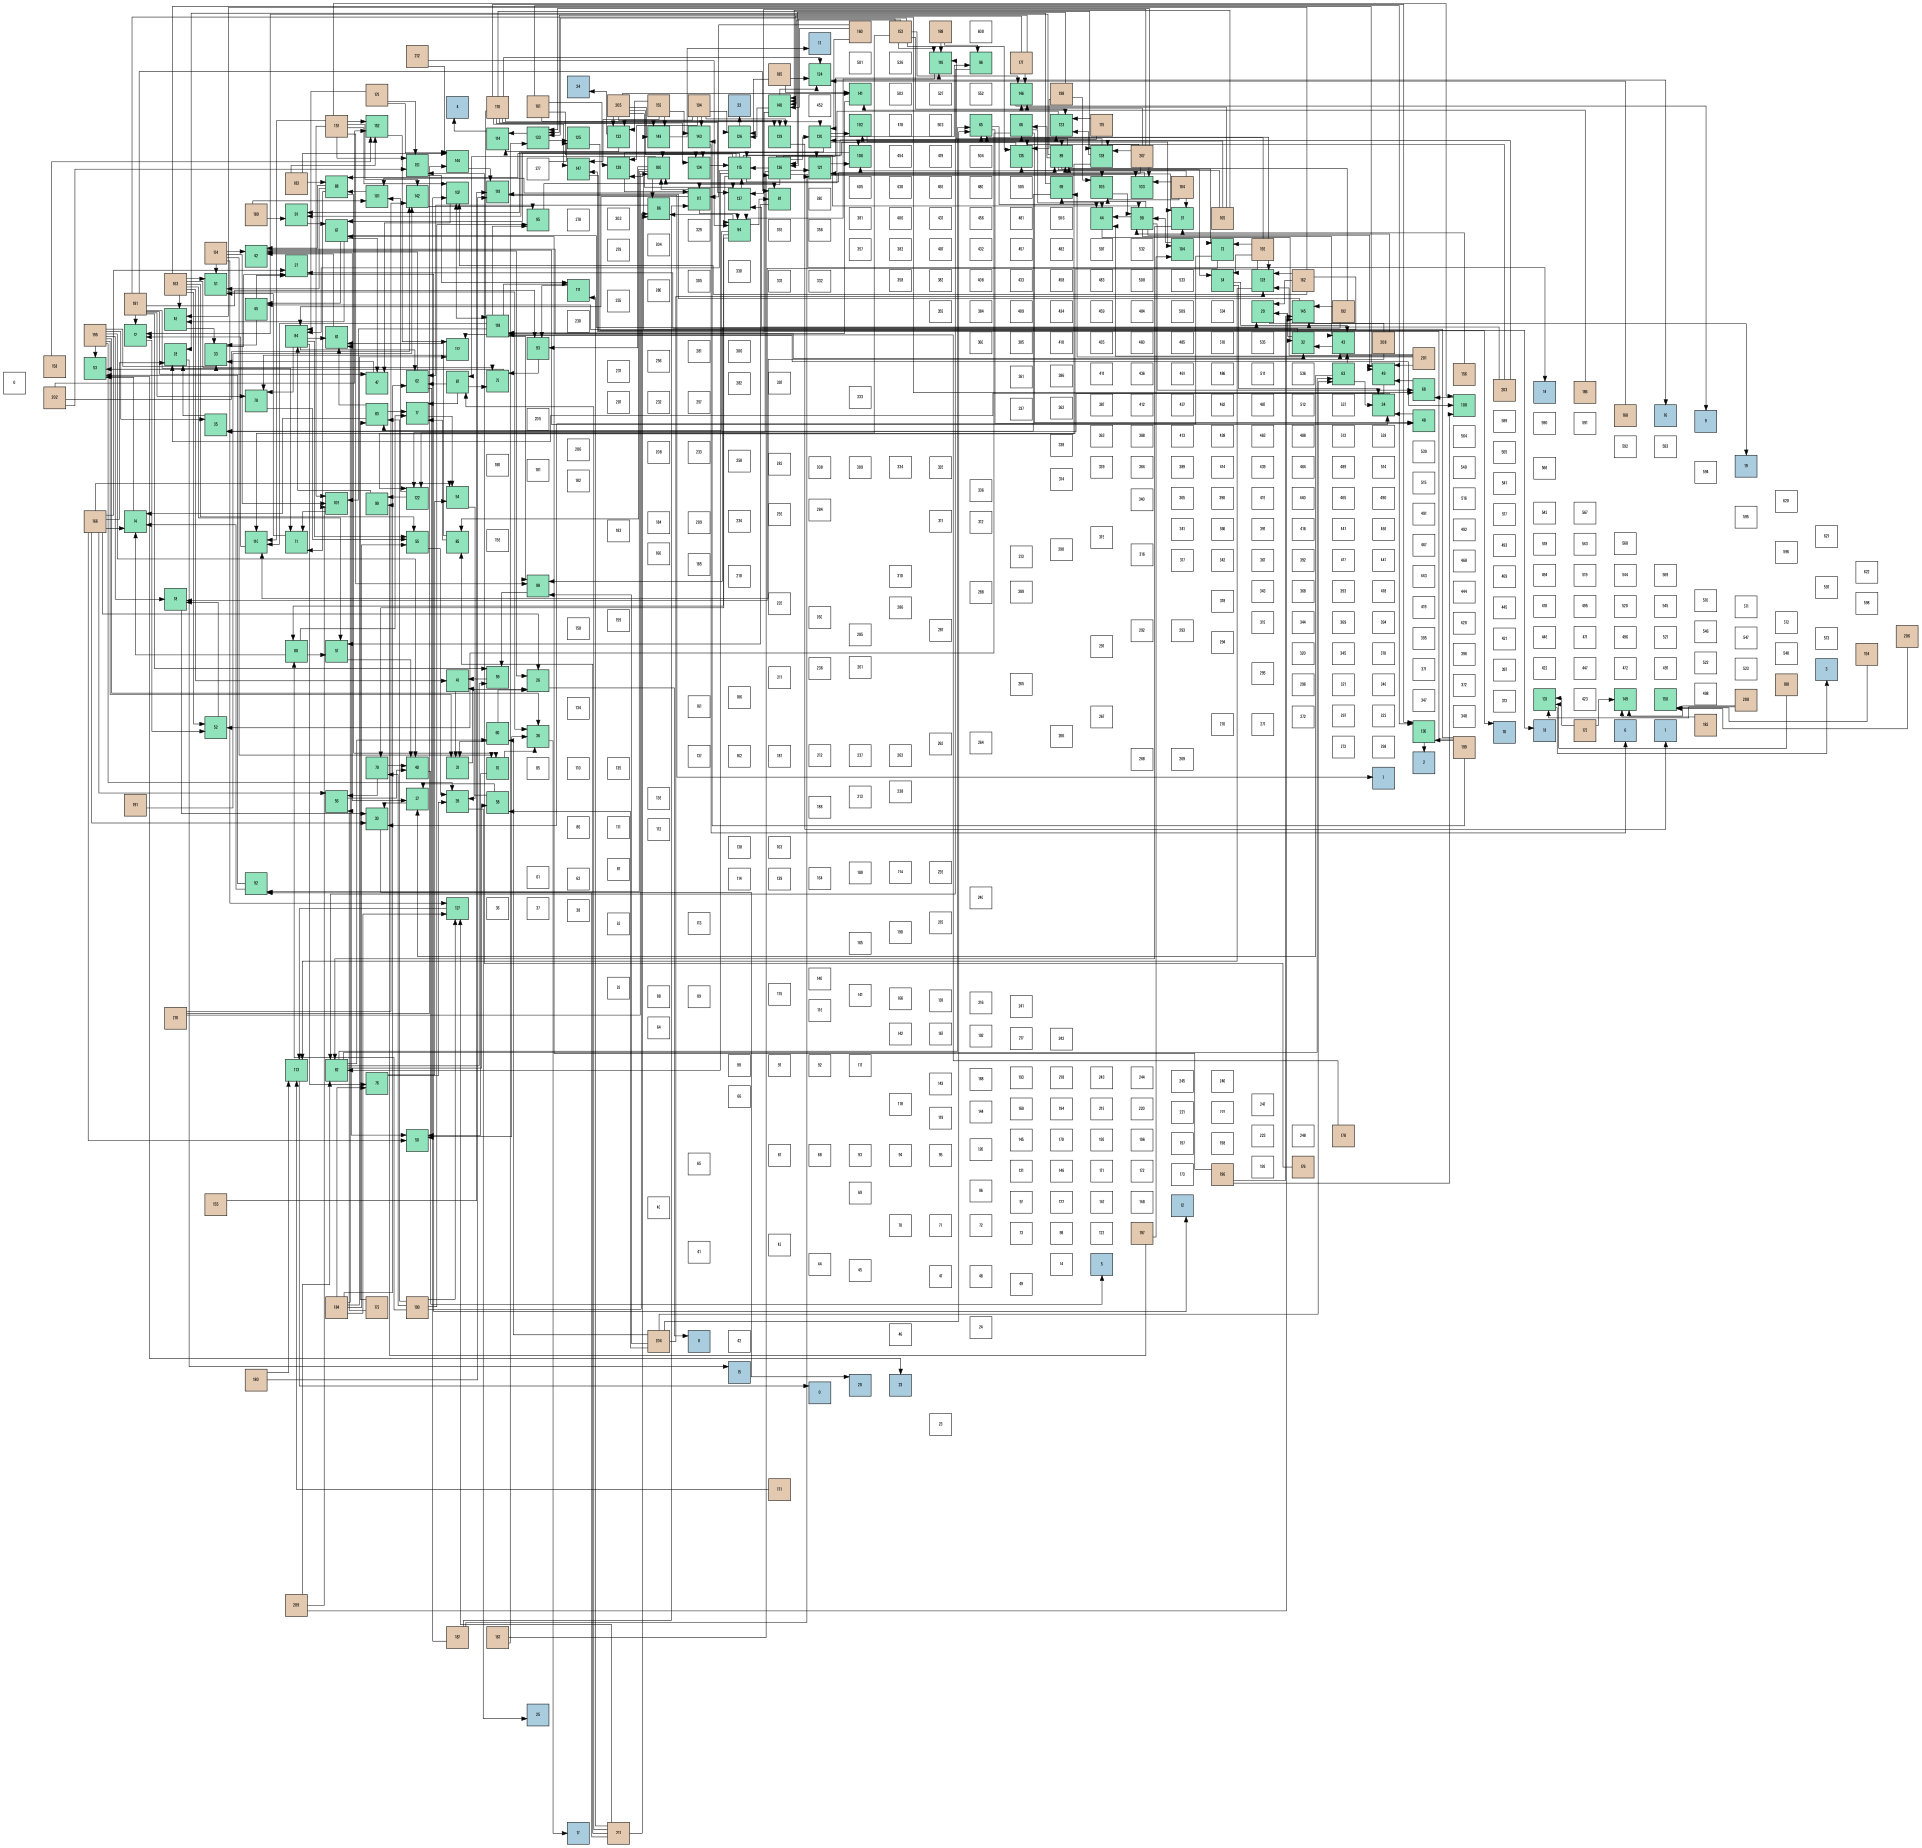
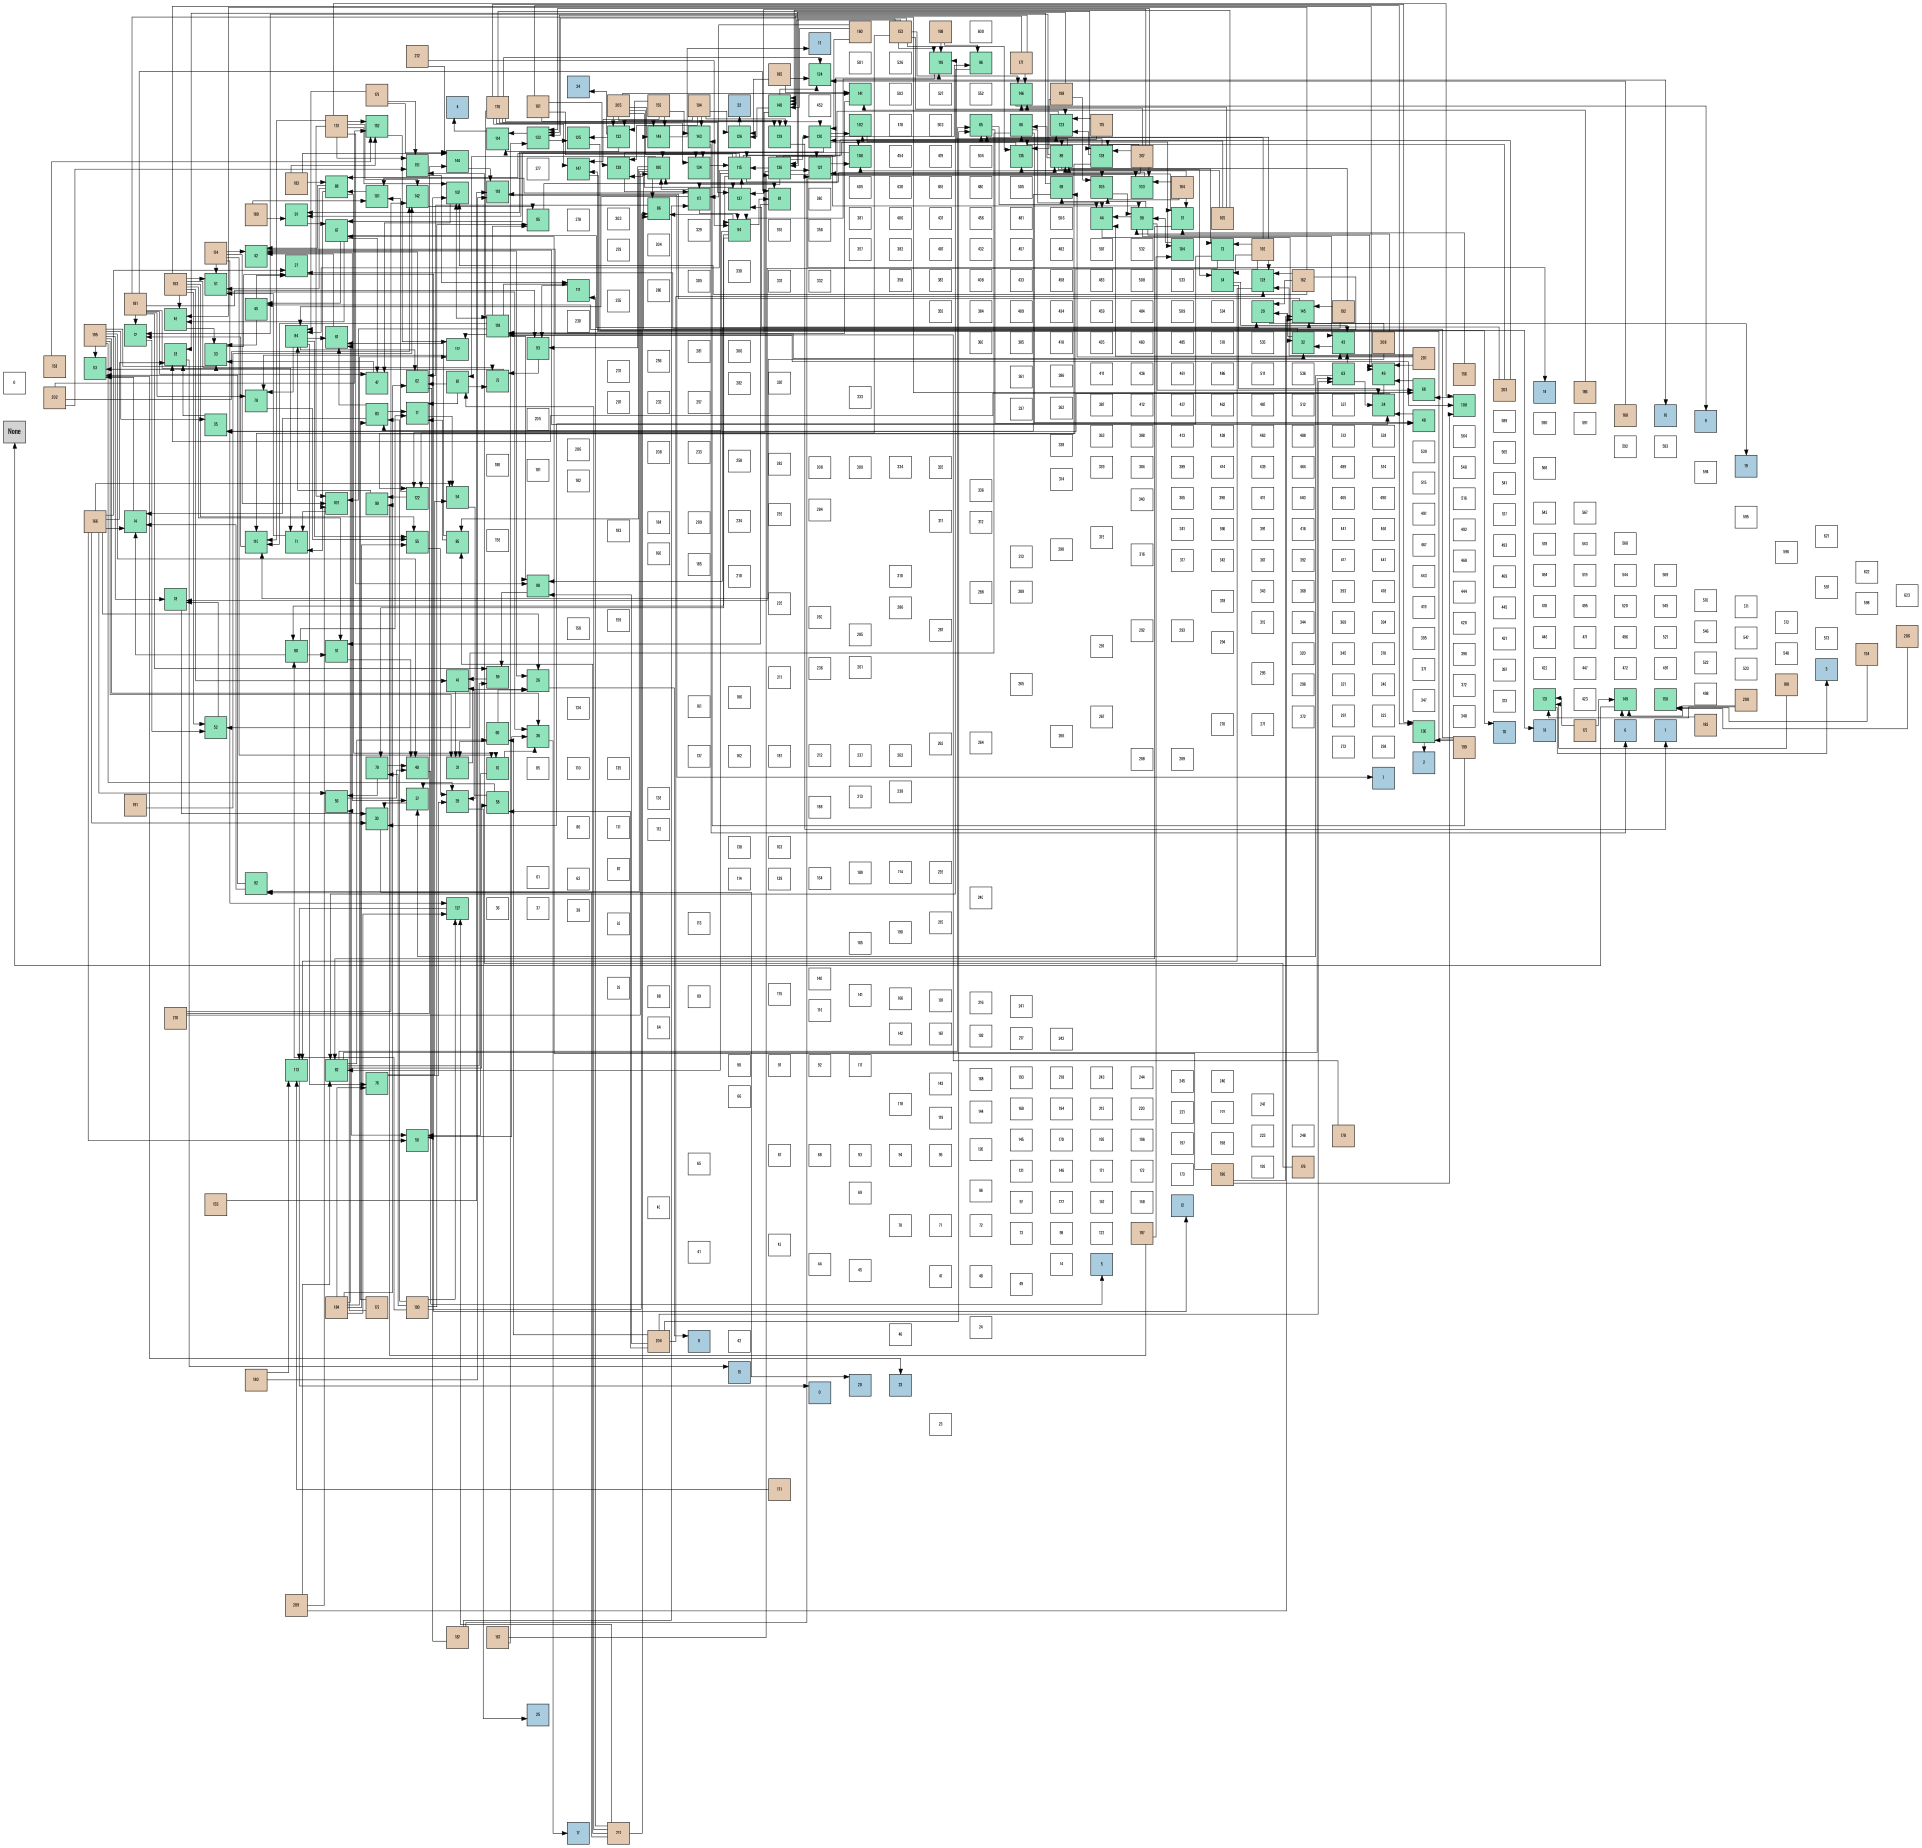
edge "277" -> "125": now "132" -> "125"
node "None": added
node "620": removed
node "623": added
